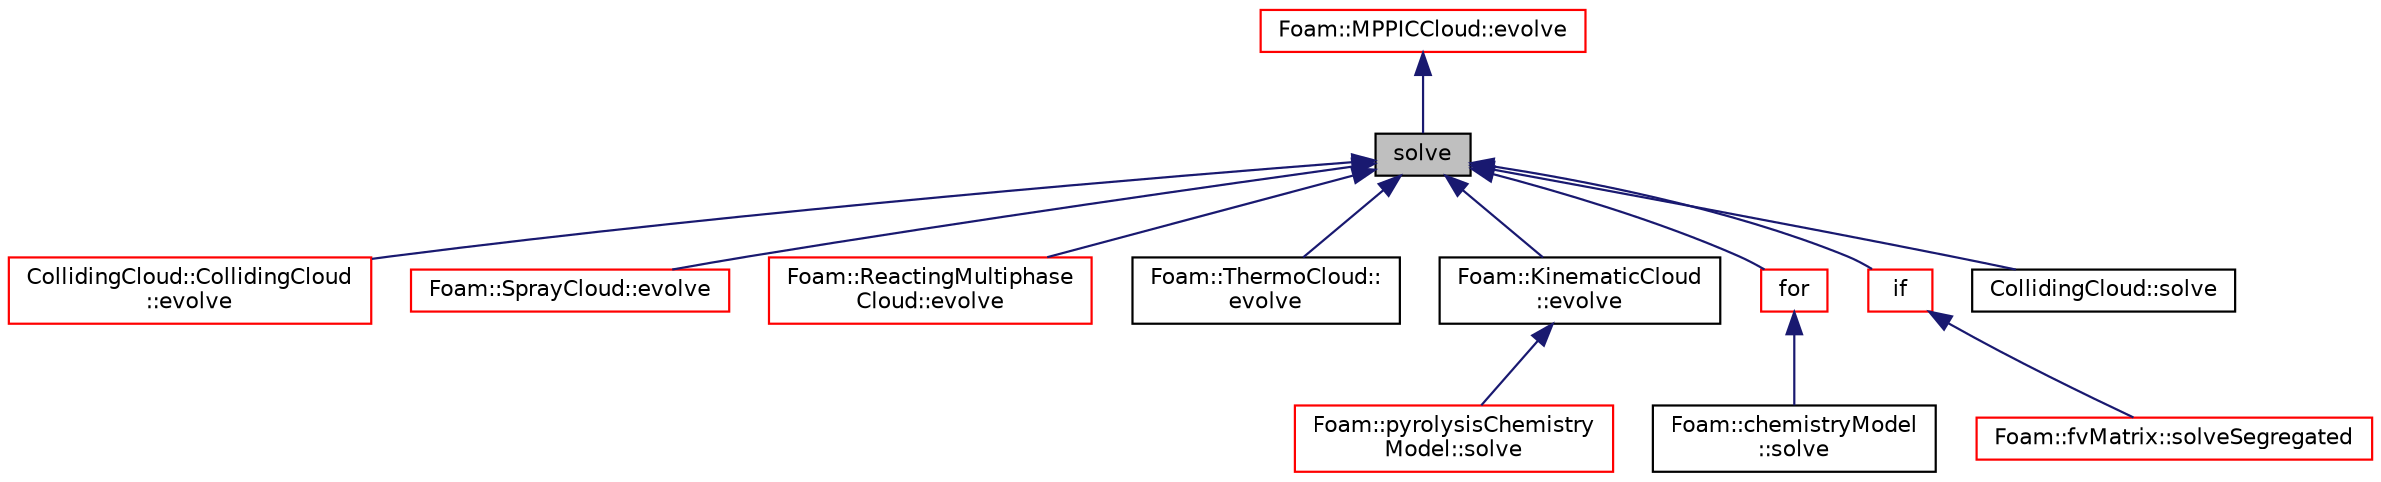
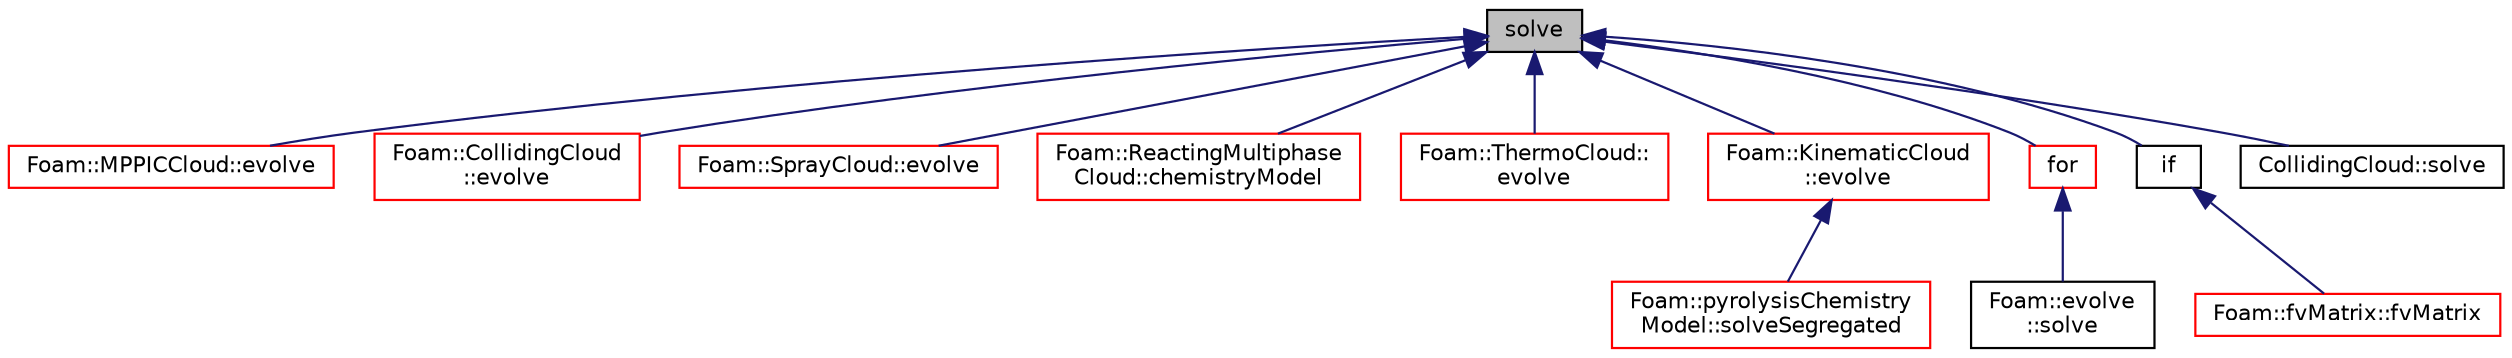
edge "solve" -> "Foam::MPPICCloud::evolve": reversed
node "CollidingCloud::CollidingCloud ::evolve": label "CollidingCloud::CollidingCloud ::evolve" -> "Foam::CollidingCloud ::evolve"
node "Foam::ReactingMultiphase Cloud::evolve": label "Foam::ReactingMultiphase Cloud::evolve" -> "Foam::ReactingMultiphase Cloud::chemistryModel"
node "Foam::ThermoCloud:: evolve": color black -> red
node "Foam::KinematicCloud ::evolve": color black -> red
node "if": color red -> black
node "Foam::pyrolysisChemistry Model::solve": label "Foam::pyrolysisChemistry Model::solve" -> "Foam::pyrolysisChemistry Model::solveSegregated"
node "Foam::chemistryModel ::solve": label "Foam::chemistryModel ::solve" -> "Foam::evolve ::solve"
node "Foam::fvMatrix::solveSegregated": label "Foam::fvMatrix::solveSegregated" -> "Foam::fvMatrix::fvMatrix"
